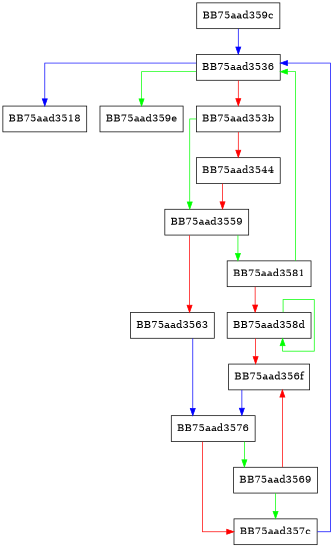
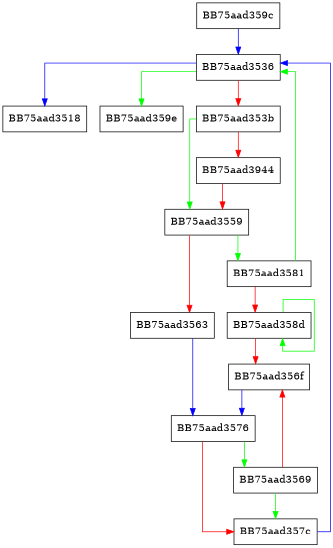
node "BB75aad3544": label "BB75aad3544" -> "BB75aad3944"
